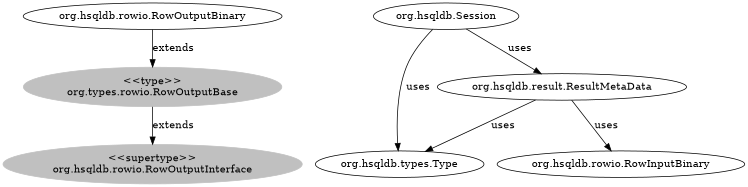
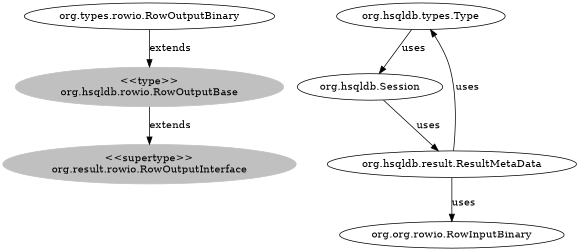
node "org.hsqldb.rowio.RowOutputBinary": label "org.hsqldb.rowio.RowOutputBinary" -> "org.types.rowio.RowOutputBinary"
edge "org.hsqldb.Session" -> "org.hsqldb.types.Type": reversed
node "<<type>> org.types.rowio.RowOutputBase": label "<<type>> org.types.rowio.RowOutputBase" -> "<<type>> org.hsqldb.rowio.RowOutputBase"
node "<<supertype>> org.hsqldb.rowio.RowOutputInterface": label "<<supertype>> org.hsqldb.rowio.RowOutputInterface" -> "<<supertype>> org.result.rowio.RowOutputInterface"
node "org.hsqldb.rowio.RowInputBinary": label "org.hsqldb.rowio.RowInputBinary" -> "org.org.rowio.RowInputBinary"
